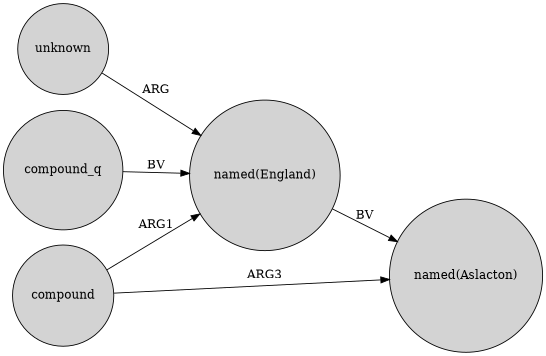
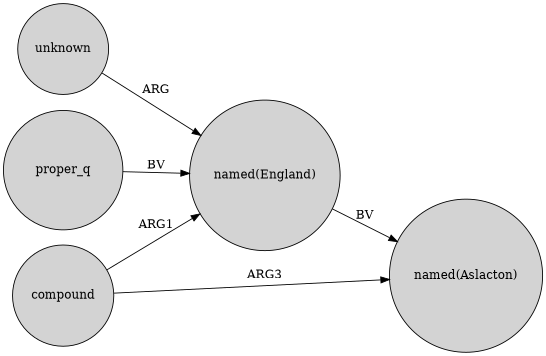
node "compound_q": label "compound_q" -> "proper_q"
